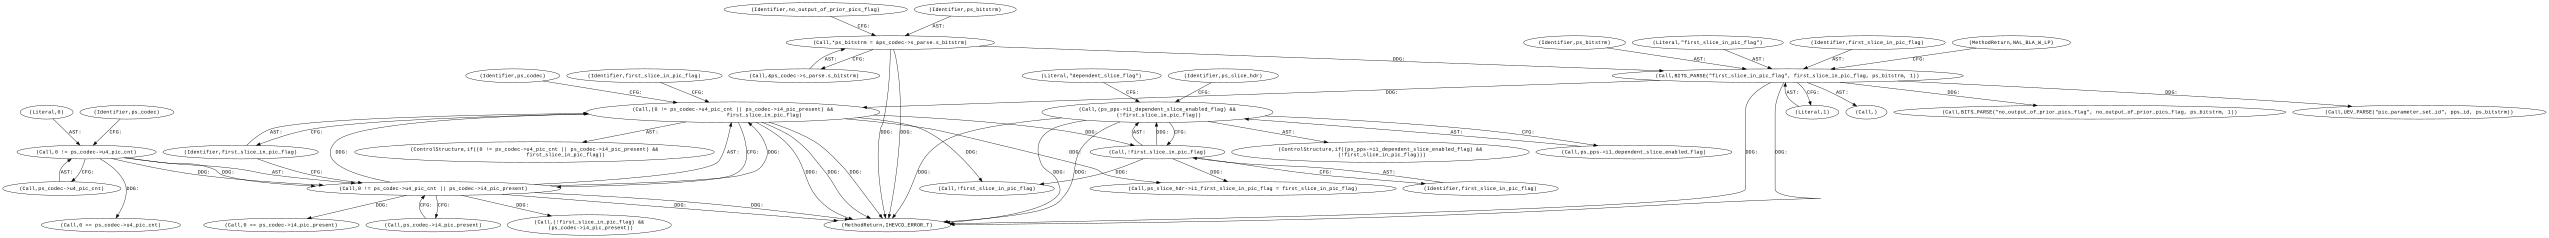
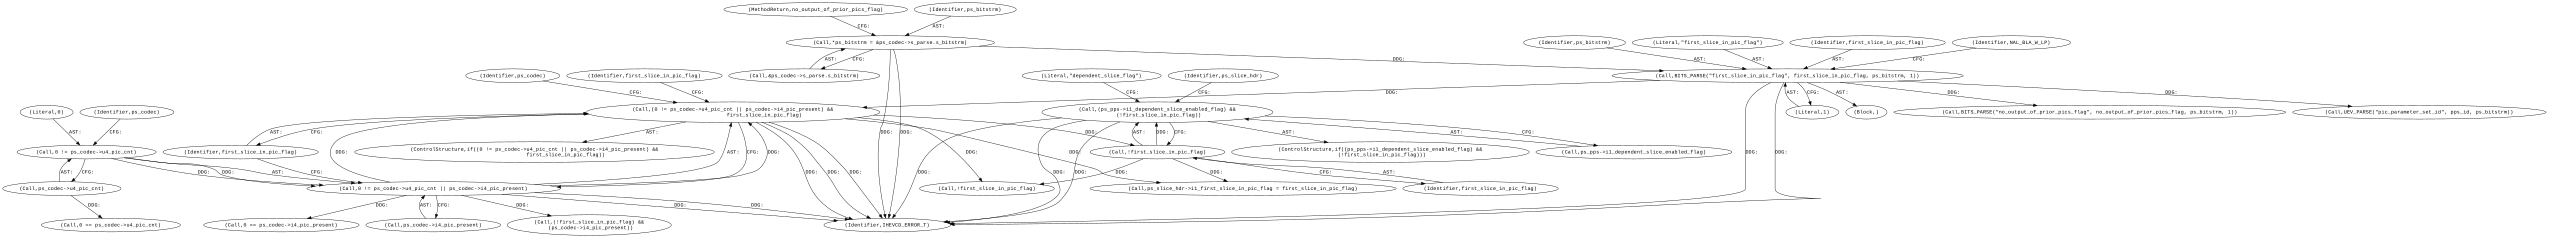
node "(Identifier,no_output_of_prior_pics_flag)": label "(Identifier,no_output_of_prior_pics_flag)" -> "(MethodReturn,no_output_of_prior_pics_flag)"
node "(MethodReturn,NAL_BLA_W_LP)": label "(MethodReturn,NAL_BLA_W_LP)" -> "(Identifier,NAL_BLA_W_LP)"
node "(Call,)": label "(Call,)" -> "(Block,)"
edge "(Call,0 != ps_codec->u4_pic_cnt)" -> "(Call,0 == ps_codec->u4_pic_cnt)": now "(Call,ps_codec->u4_pic_cnt)" -> "(Call,0 == ps_codec->u4_pic_cnt)"
edge "(Call,ps_codec->i4_pic_present)" -> "(Call,0 != ps_codec->u4_pic_cnt || ps_codec->i4_pic_present)": label "CFG: " -> "AST: "
node "(MethodReturn,IHEVCD_ERROR_T)": label "(MethodReturn,IHEVCD_ERROR_T)" -> "(Identifier,IHEVCD_ERROR_T)"
